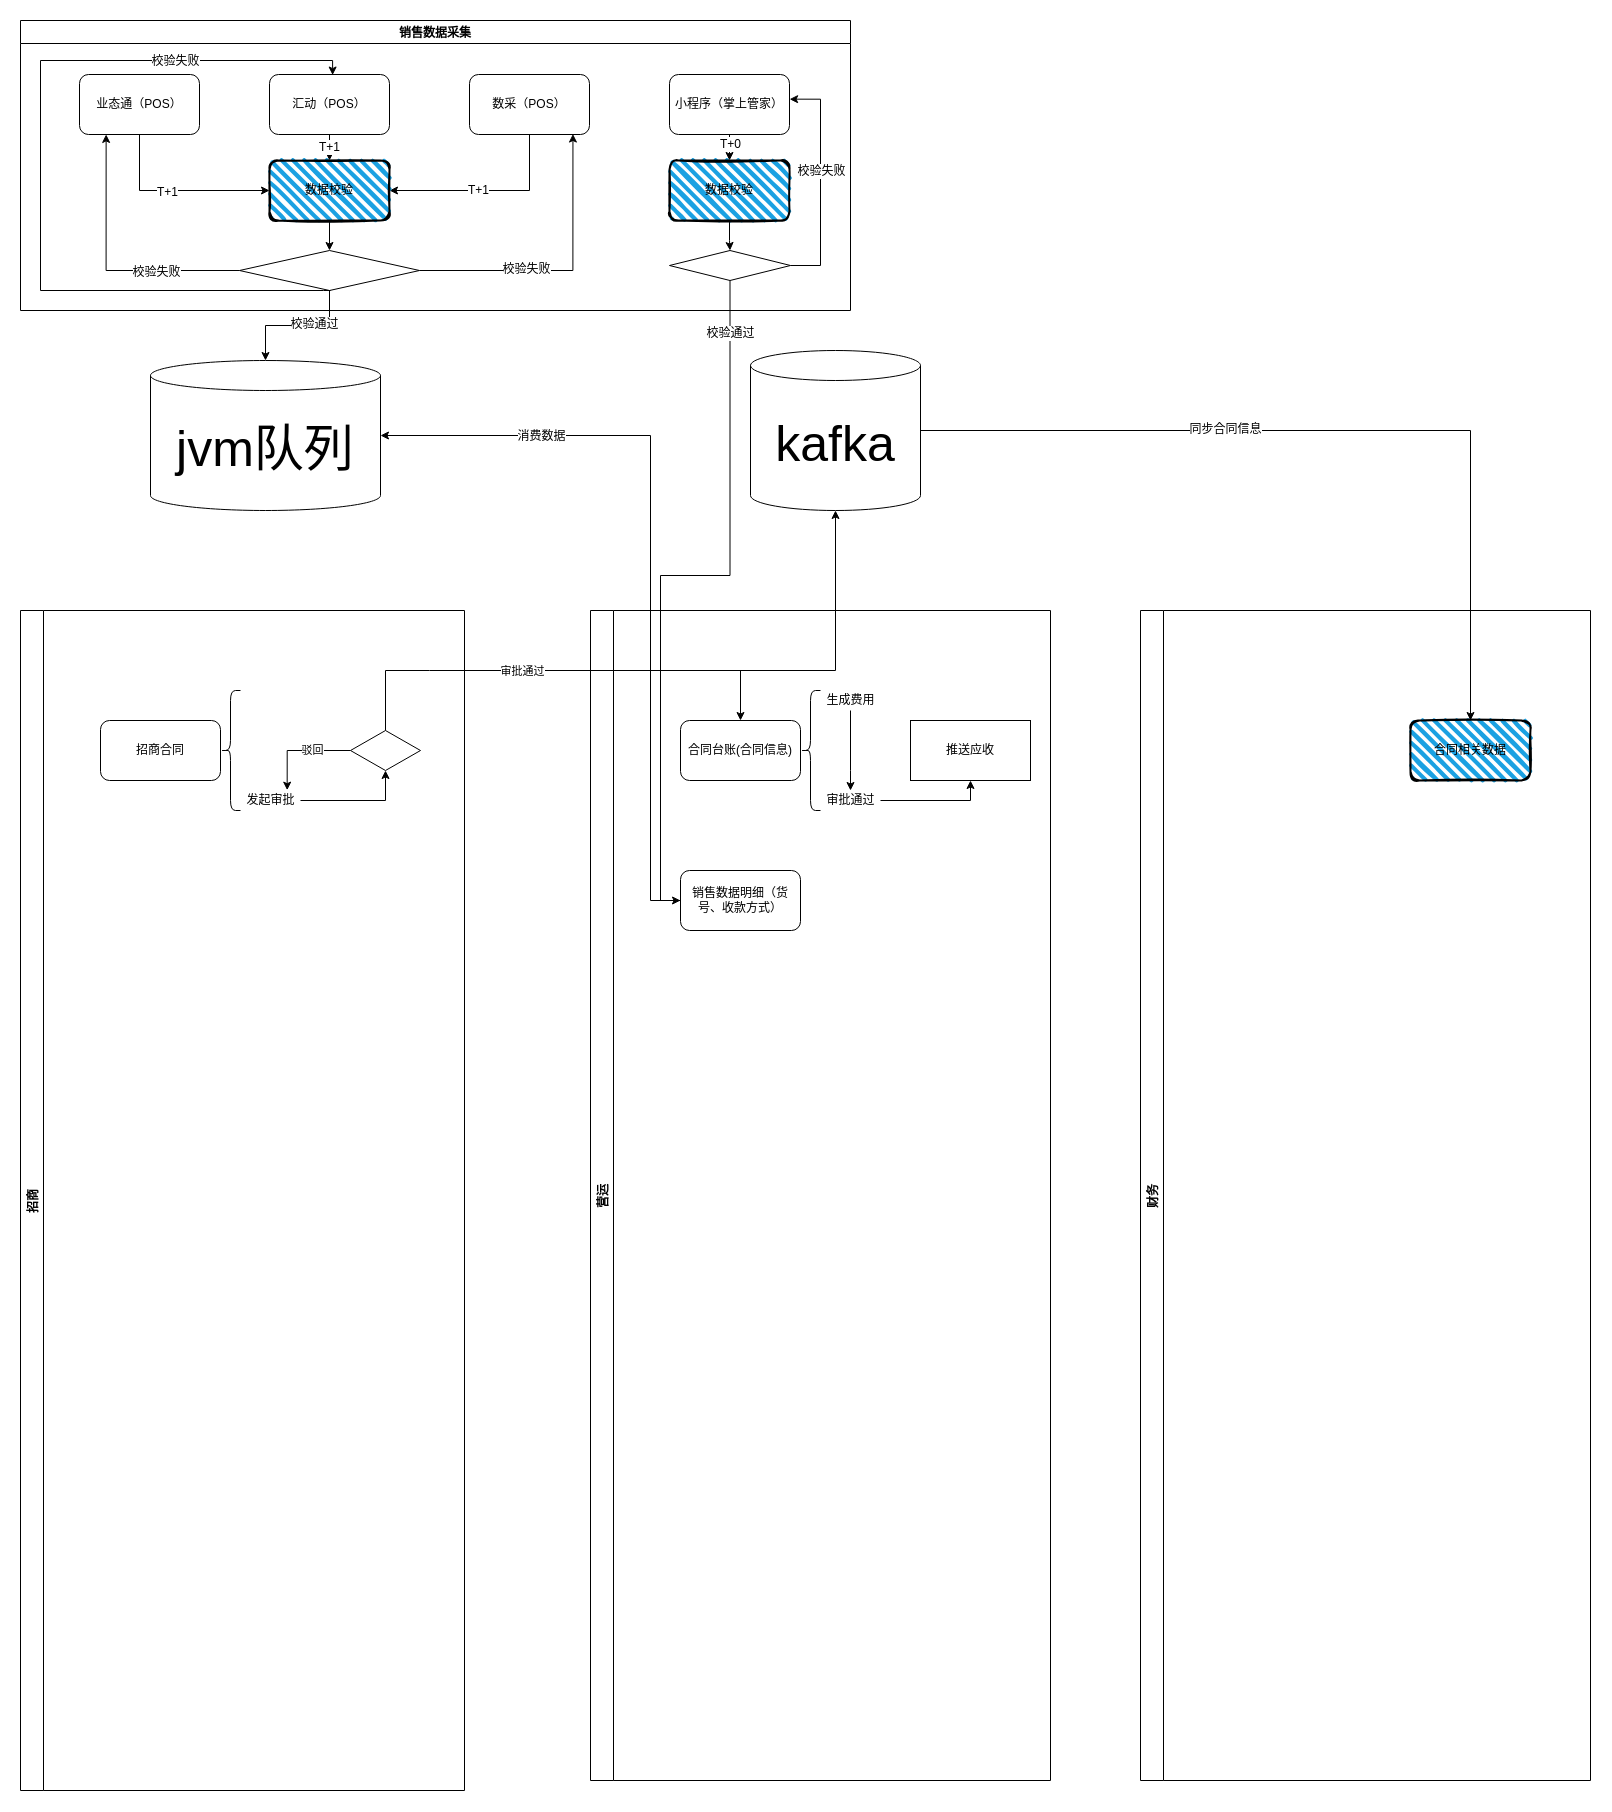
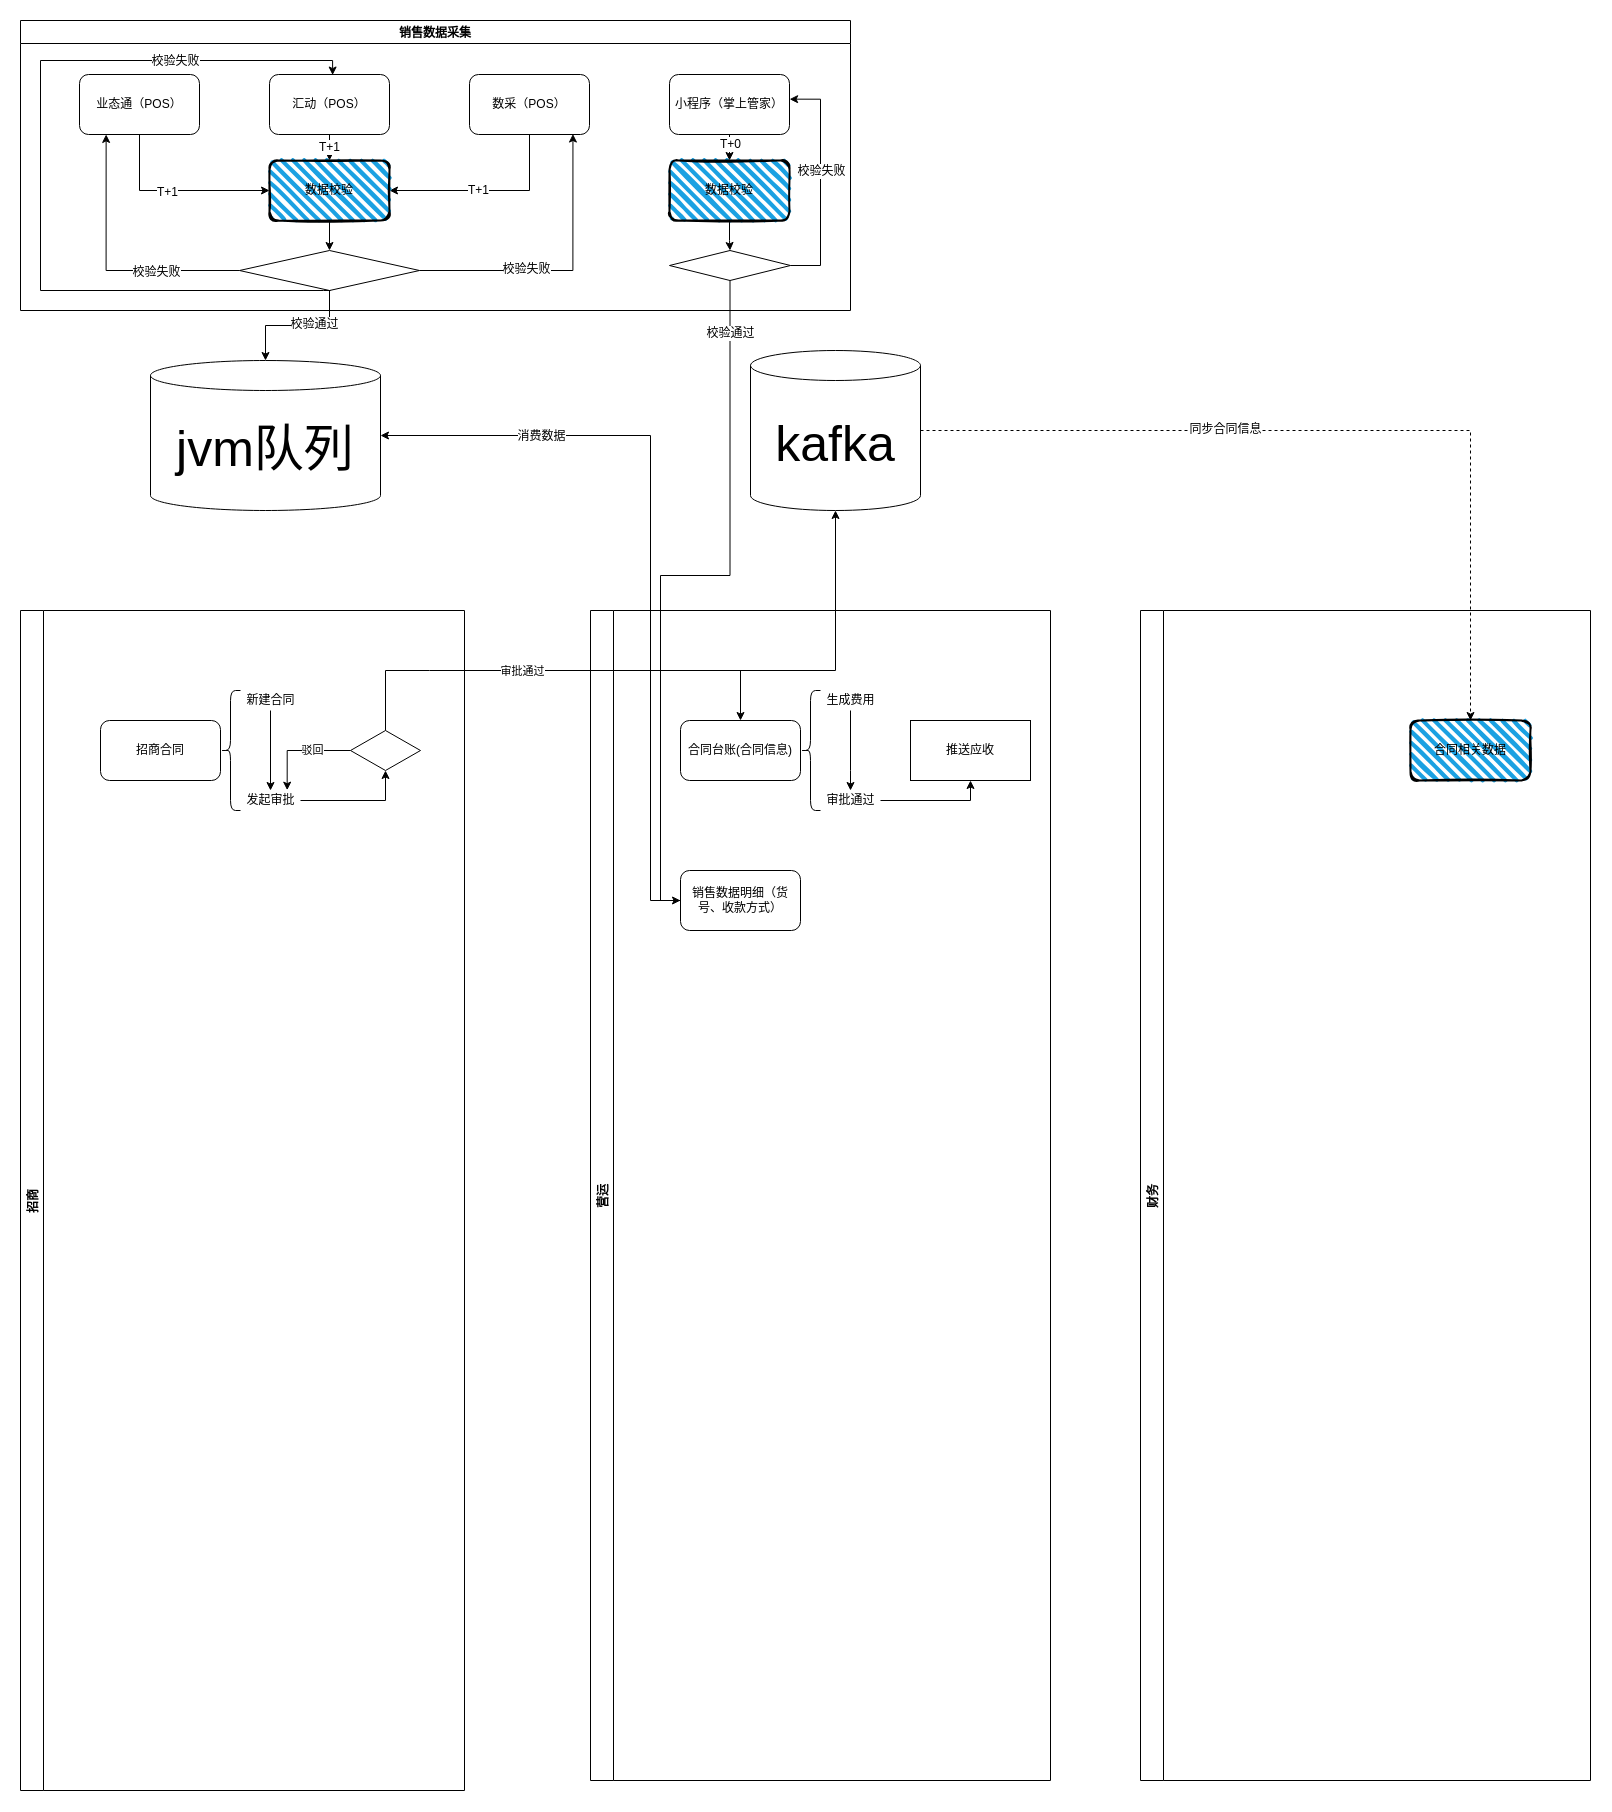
edge "kafka" -> "合同相关数据": style solid -> dashed
node "新建合同": added
edge "新建合同" -> "发起审批": added
